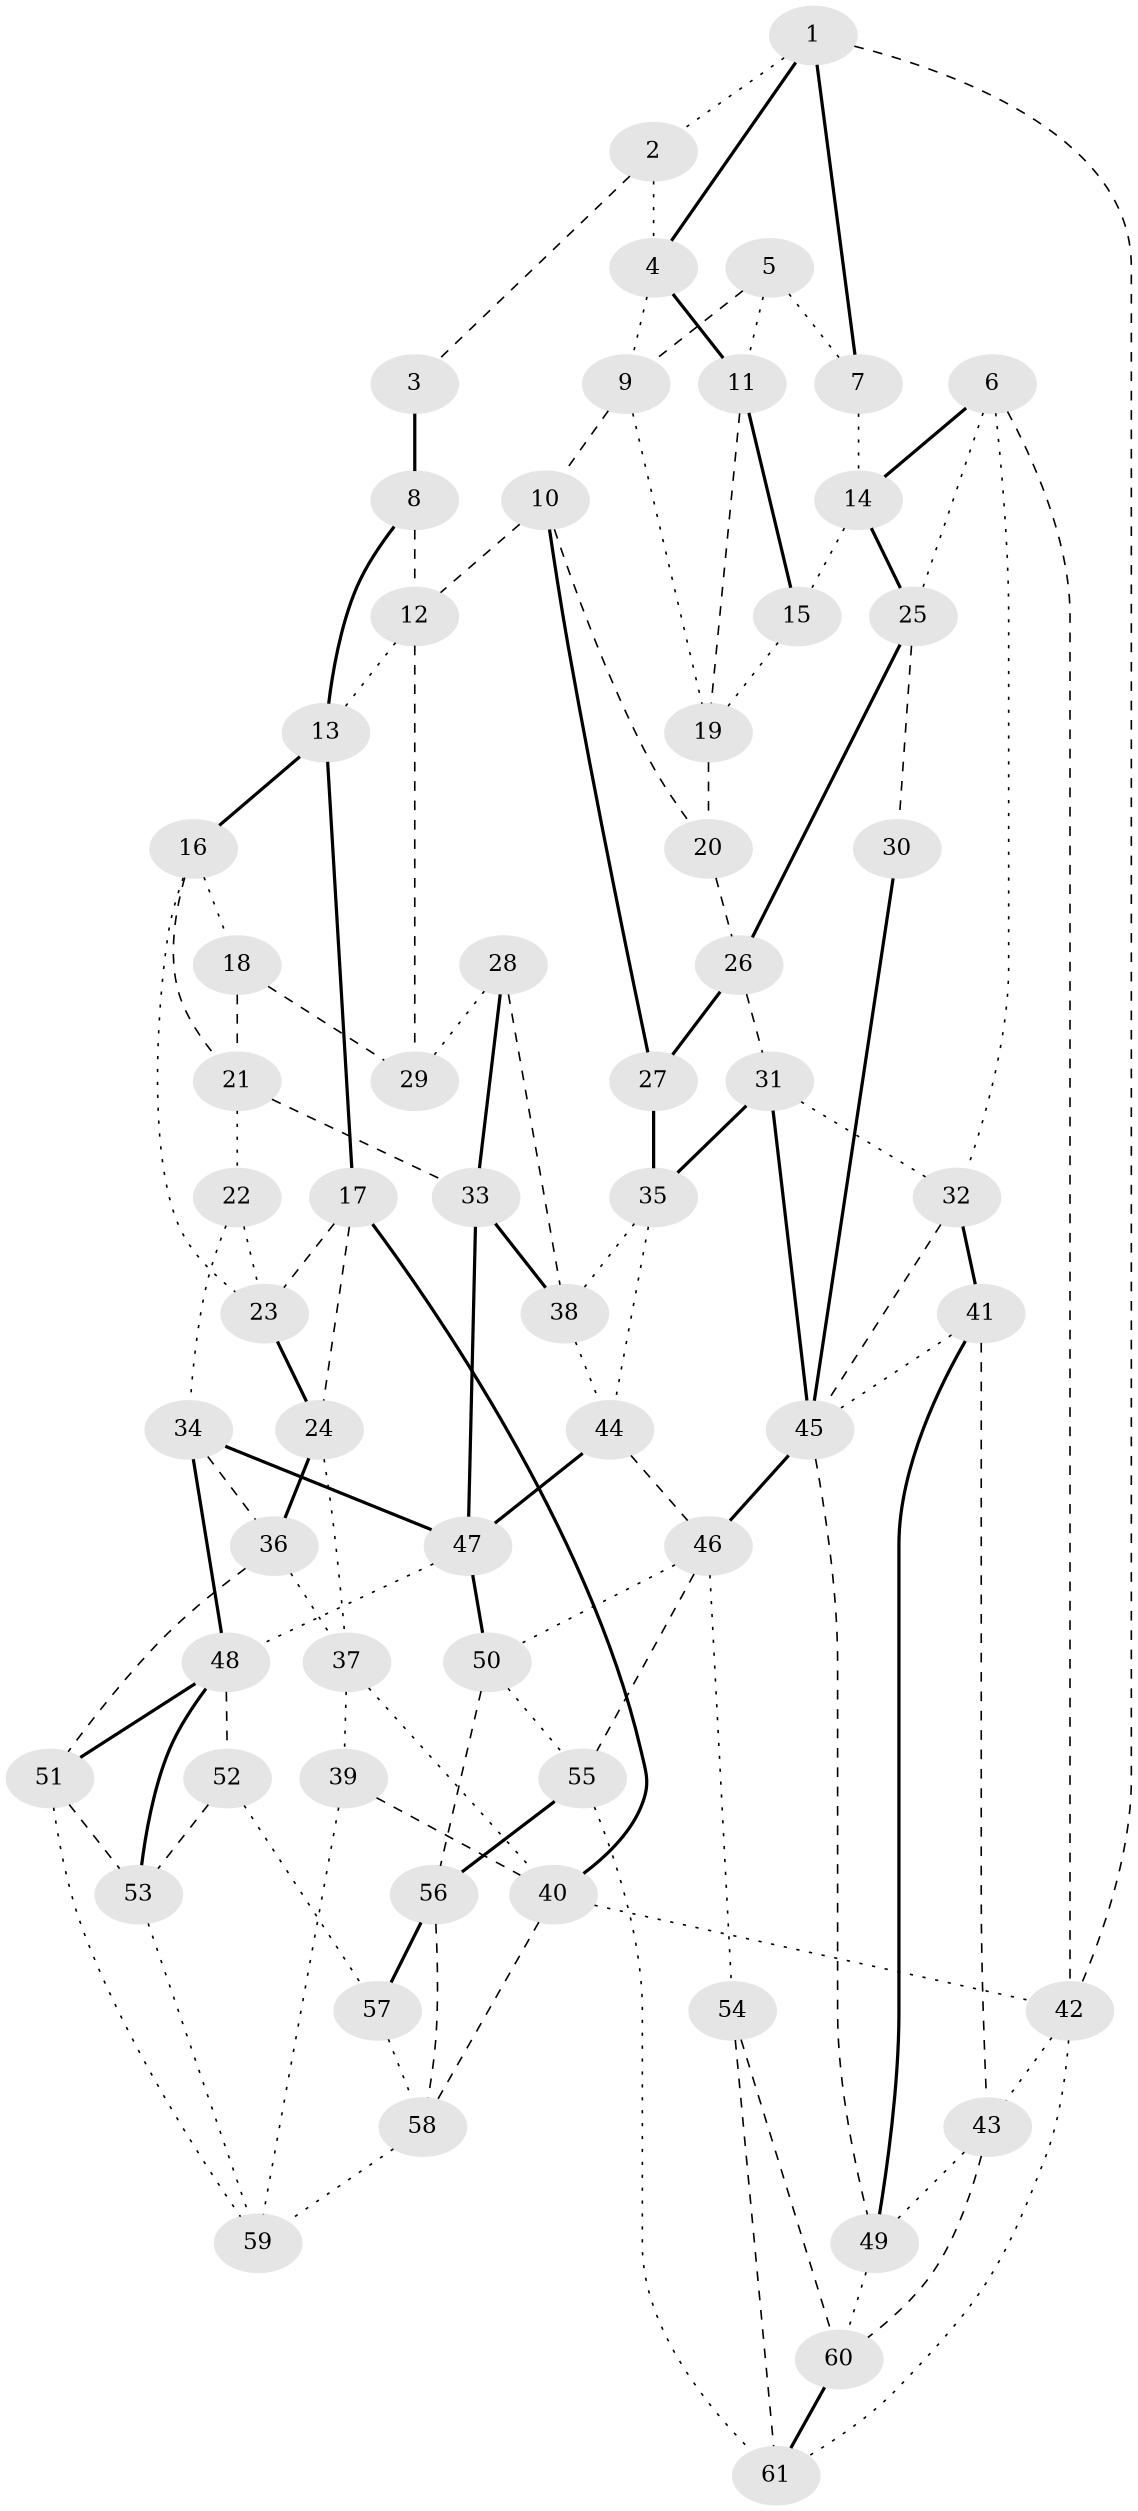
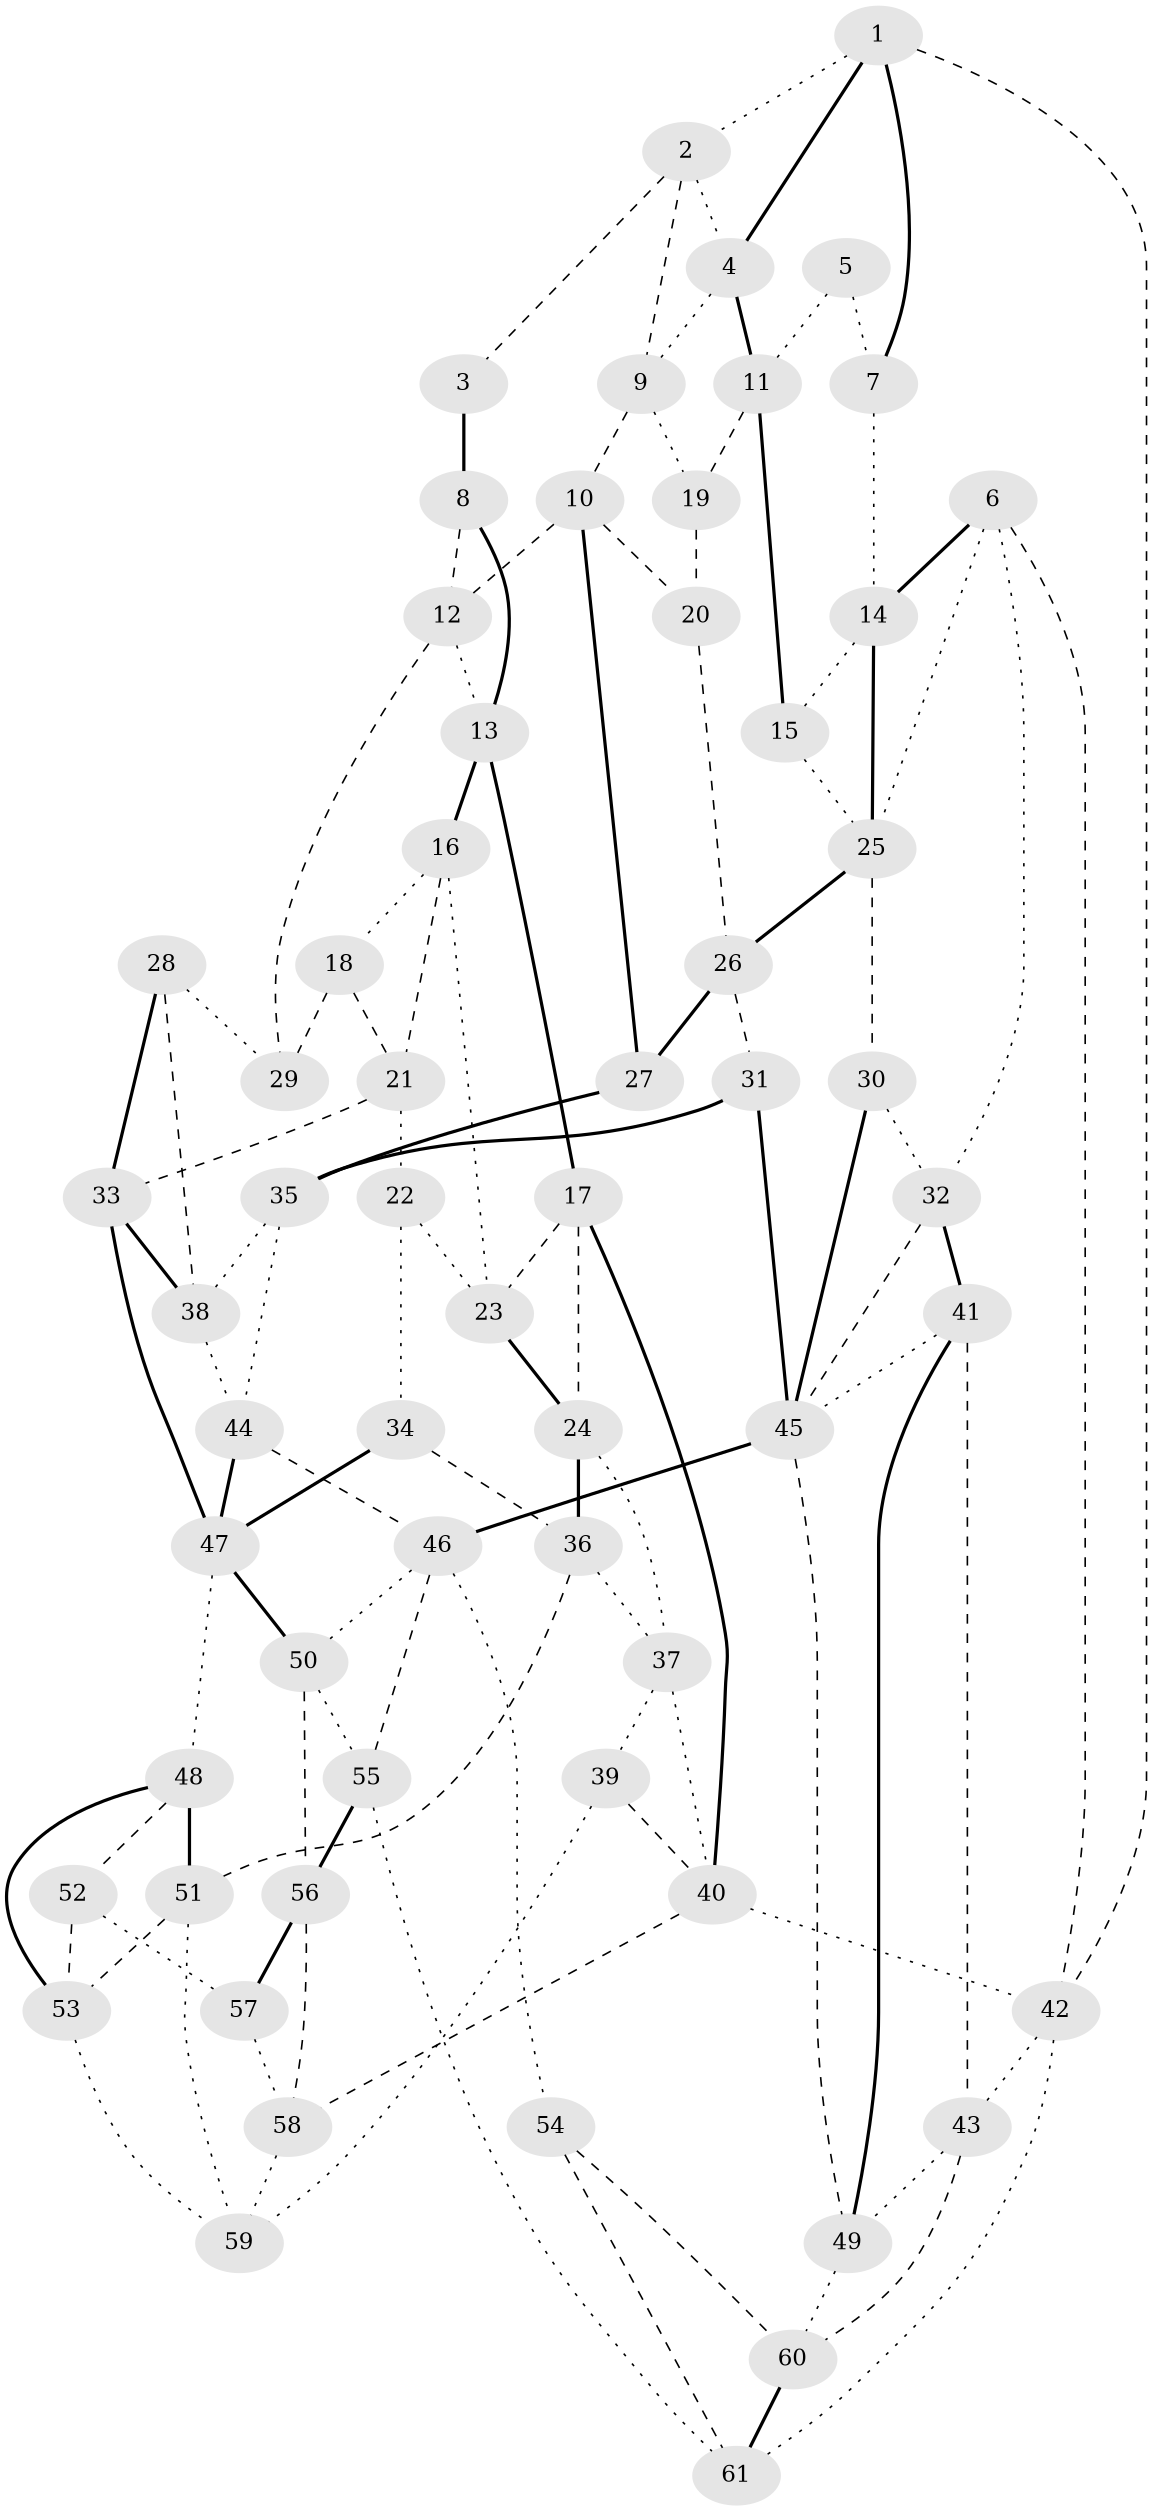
edge "5" -- "9": now "2" -- "9"
edge "15" -- "19": now "15" -- "25"
edge "31" -- "32": now "30" -- "32"
edge "34" -- "48": removed
